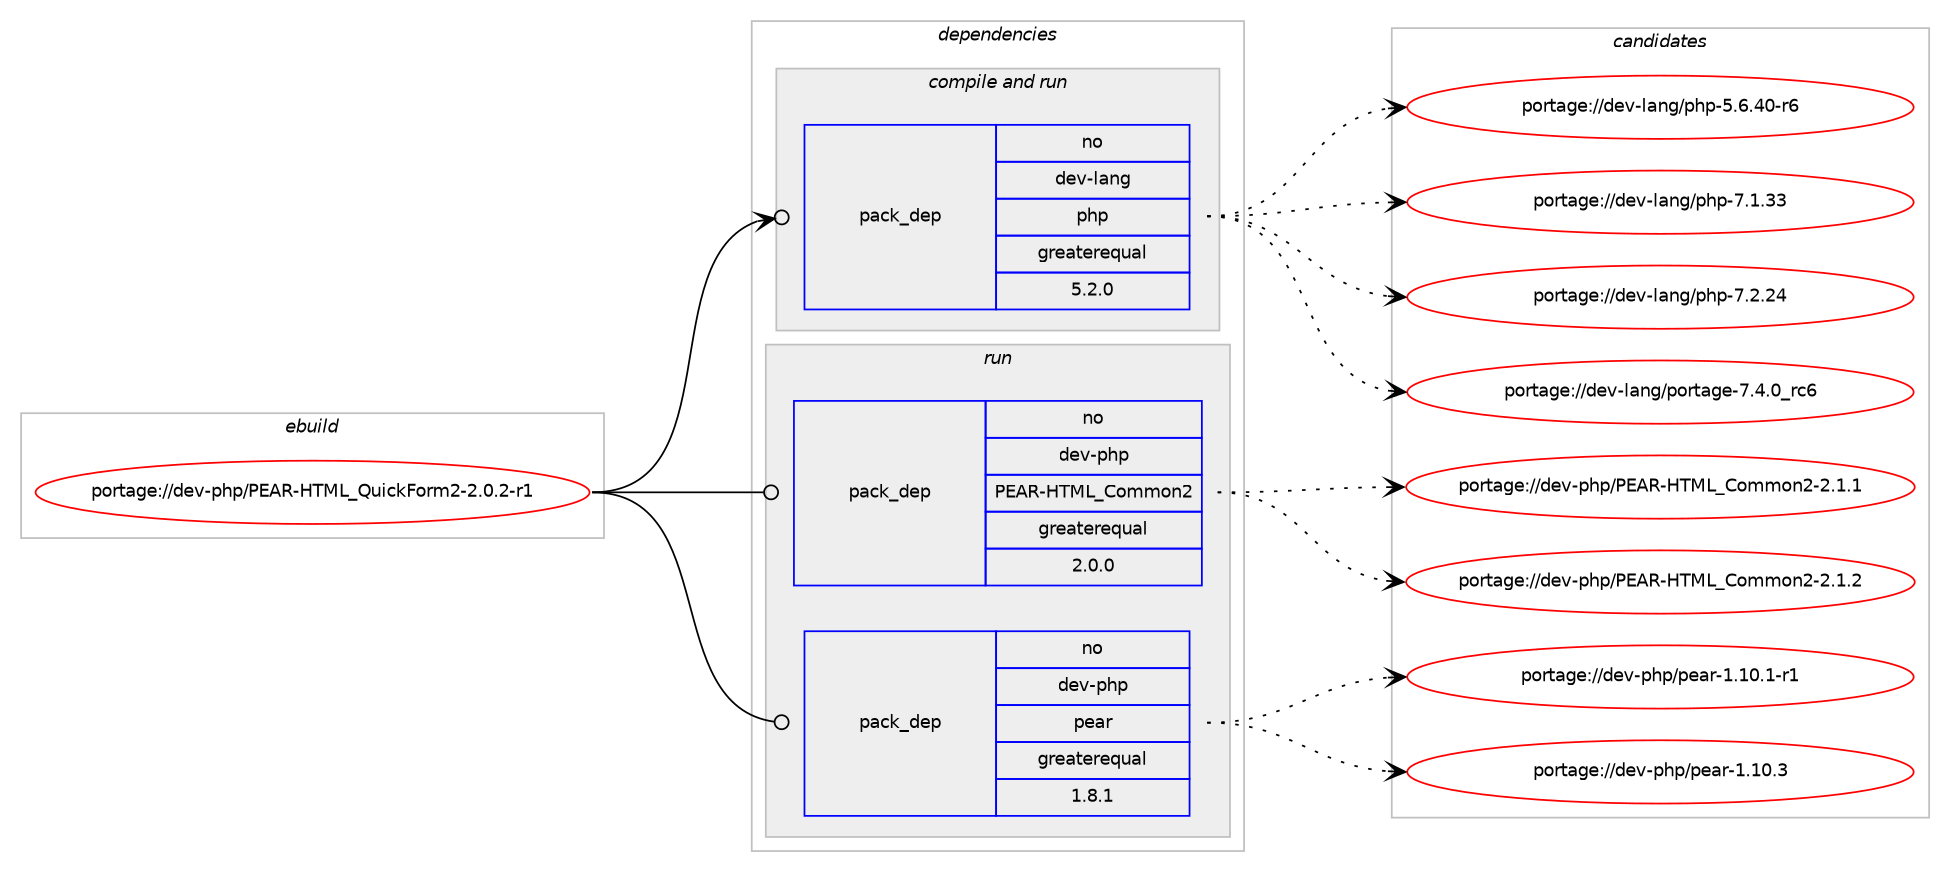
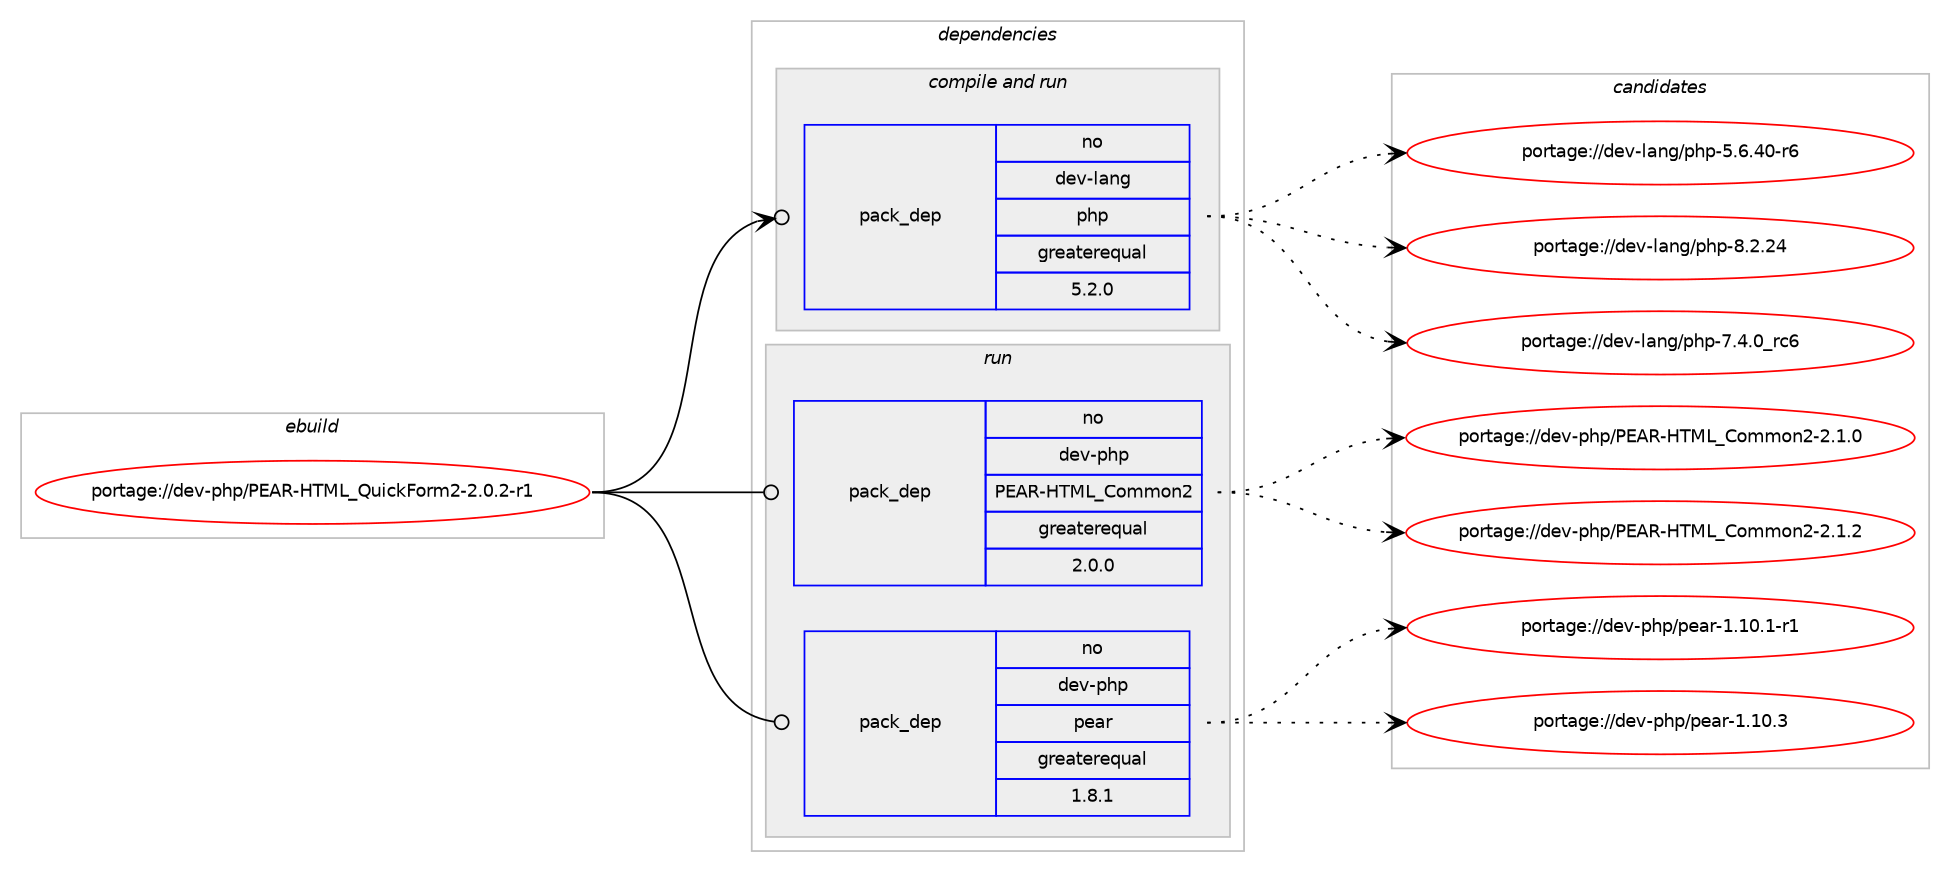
node "portage://dev-lang/php-7.1.33": removed
node "portage://dev-lang/php-7.2.24": label "portage://dev-lang/php-7.2.24" -> "portage://dev-lang/php-8.2.24"
node "portage://dev-lang/portage-7.4.0_rc6": label "portage://dev-lang/portage-7.4.0_rc6" -> "portage://dev-lang/php-7.4.0_rc6"
node "portage://dev-php/PEAR-HTML_Common2-2.1.1": label "portage://dev-php/PEAR-HTML_Common2-2.1.1" -> "portage://dev-php/PEAR-HTML_Common2-2.1.0"
